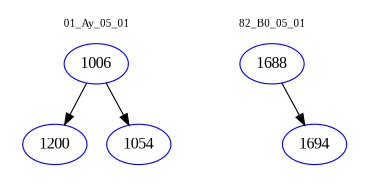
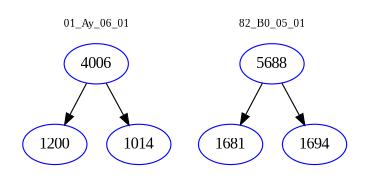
cluster "01_Ay_05_01": label "01_Ay_05_01" -> "01_Ay_06_01"
node "1006": label "1006" -> "4006"
node "1688": label "1688" -> "5688"
node "1054": label "1054" -> "1014"
node "1681": added
